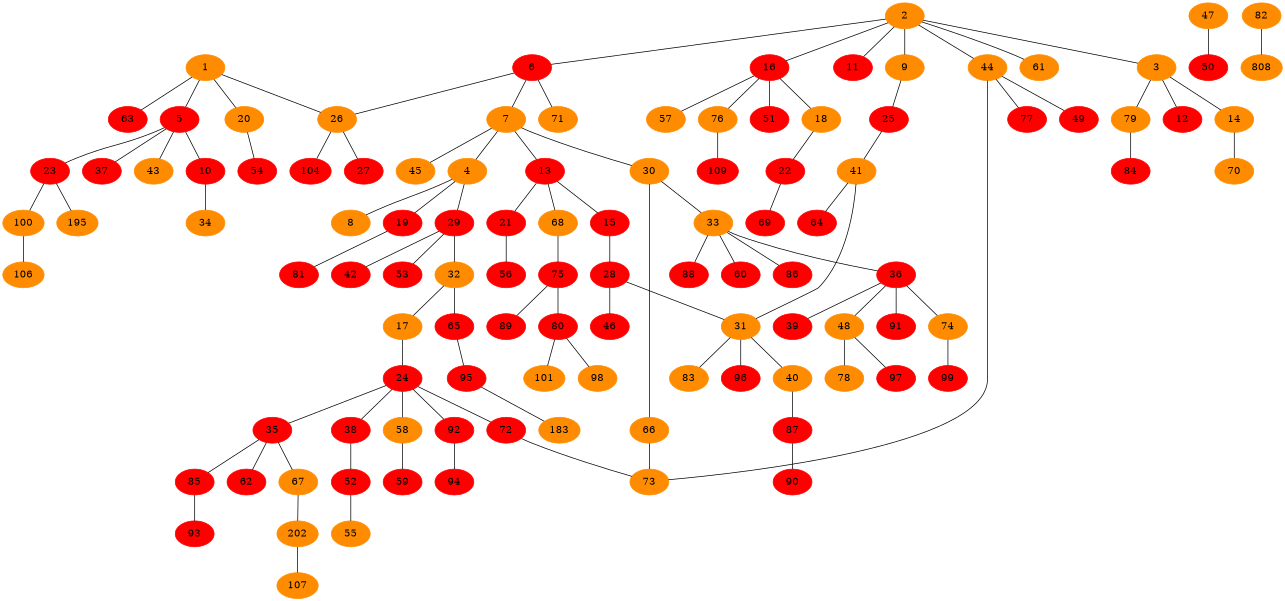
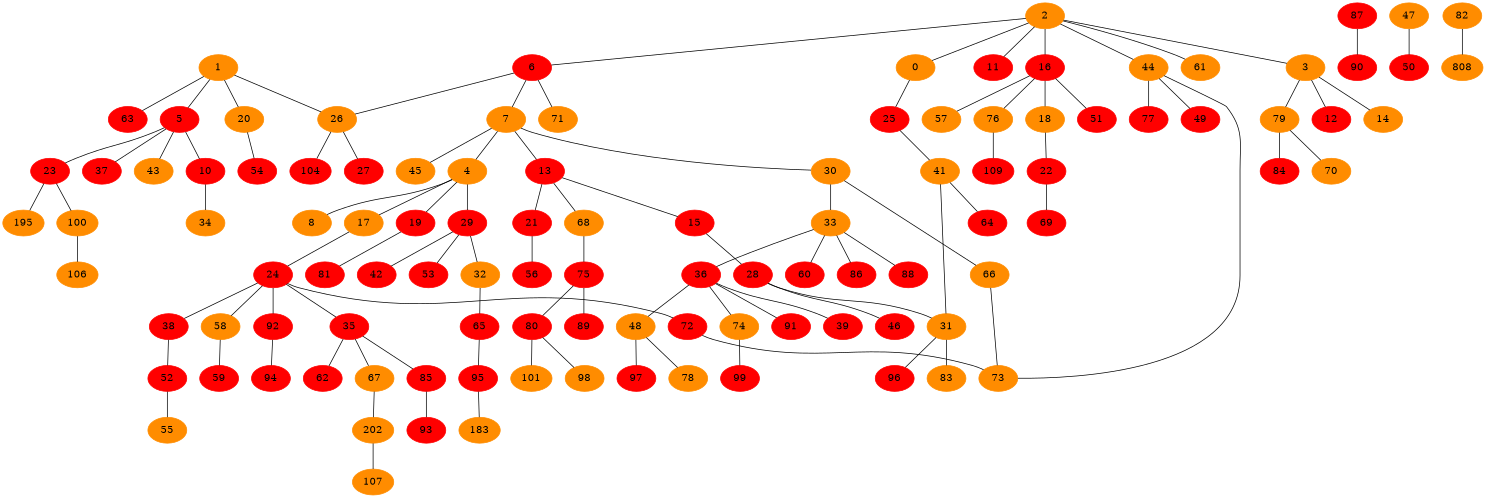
node "9": label "9" -> "0"
edge "14" -- "70": now "79" -- "70"
edge "32" -- "17": now "4" -- "17"
node "40": removed
